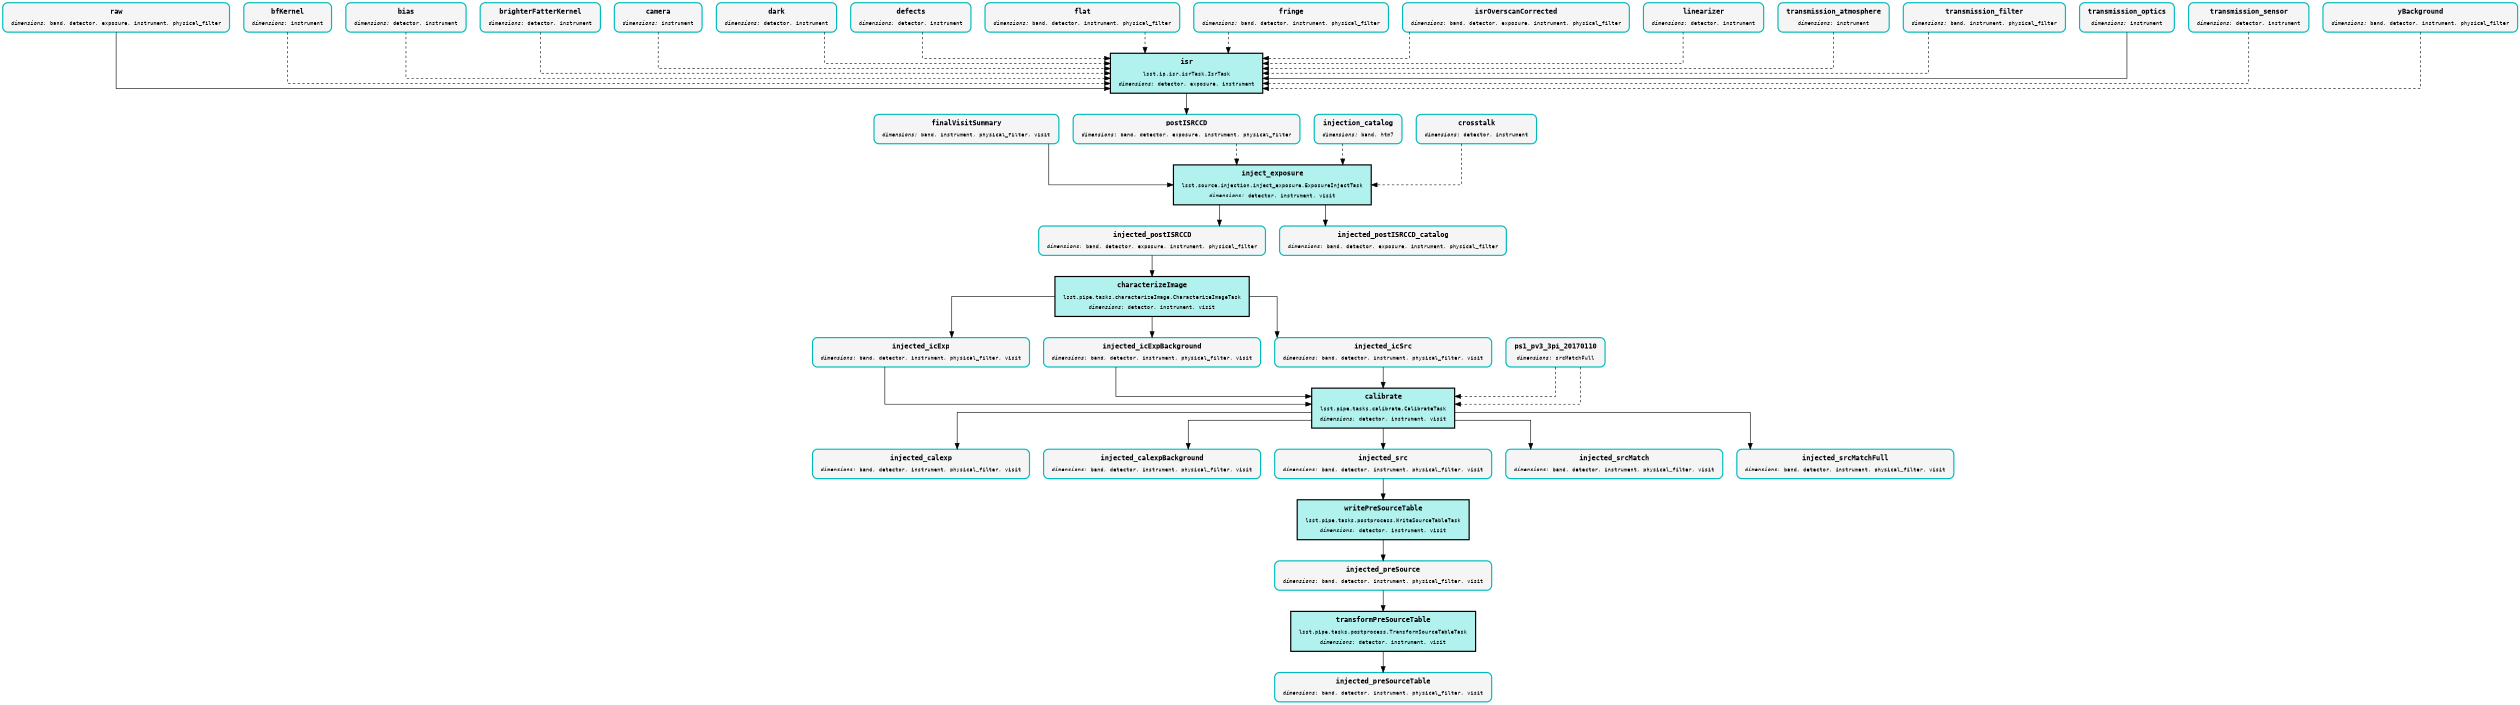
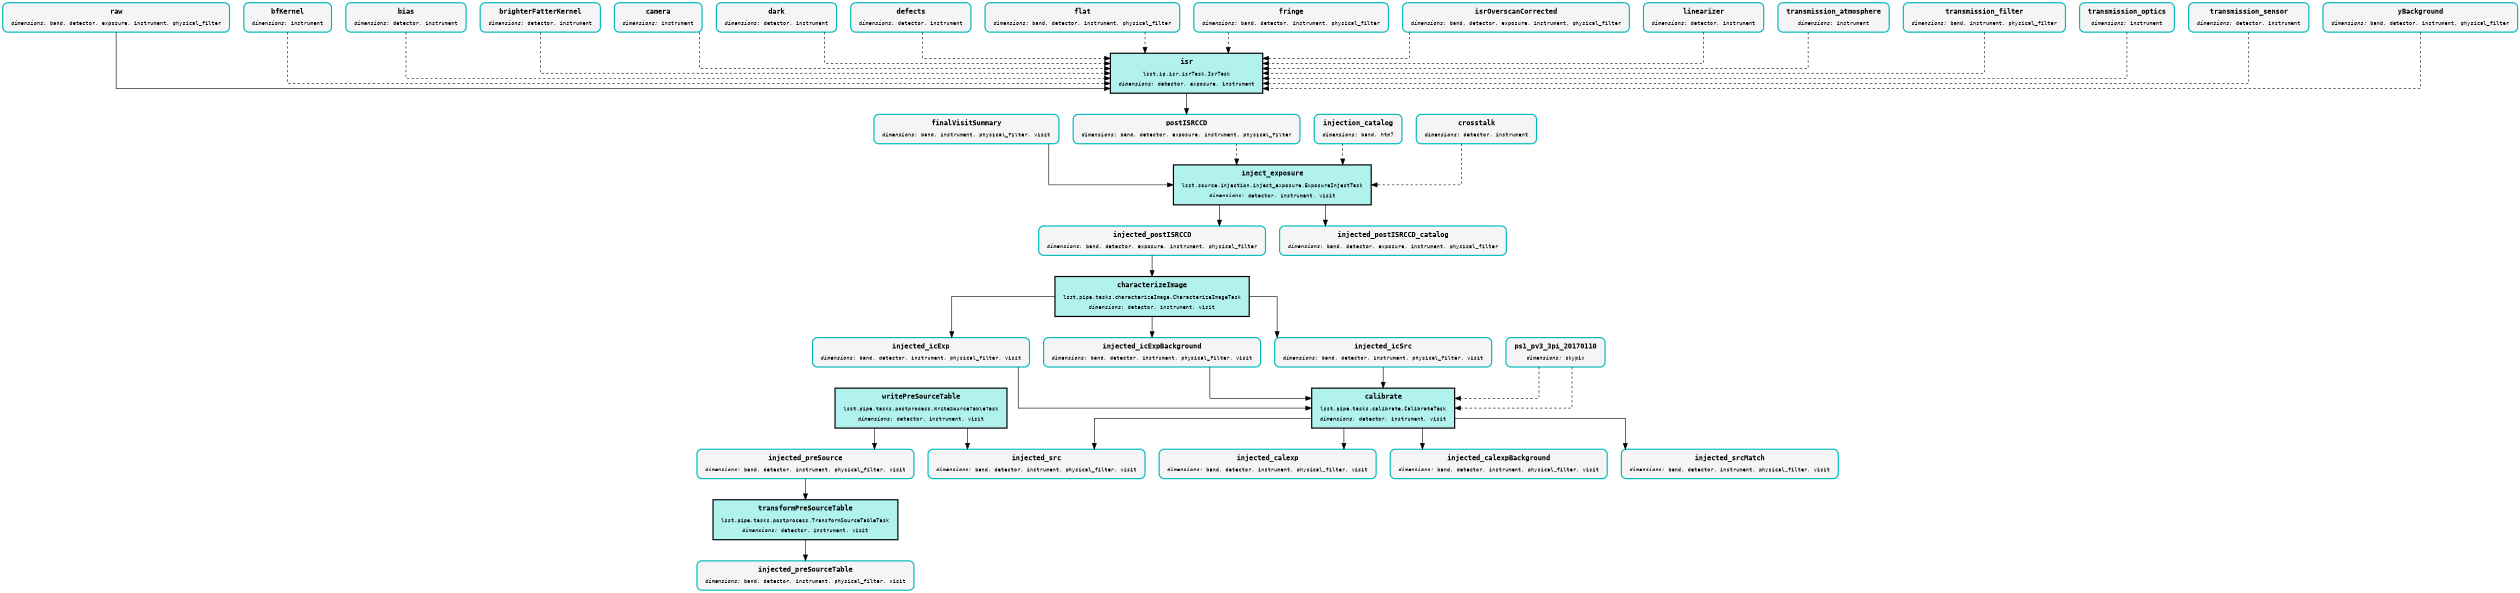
edge "transmission_optics" -> "isr": style solid -> dashed
node "ps1_pv3_3pi_20170110": text "srcMatchFull" -> "skypix"
node "injected_srcMatchFull": removed
edge "injected_src" -> "writePreSourceTable": reversed
